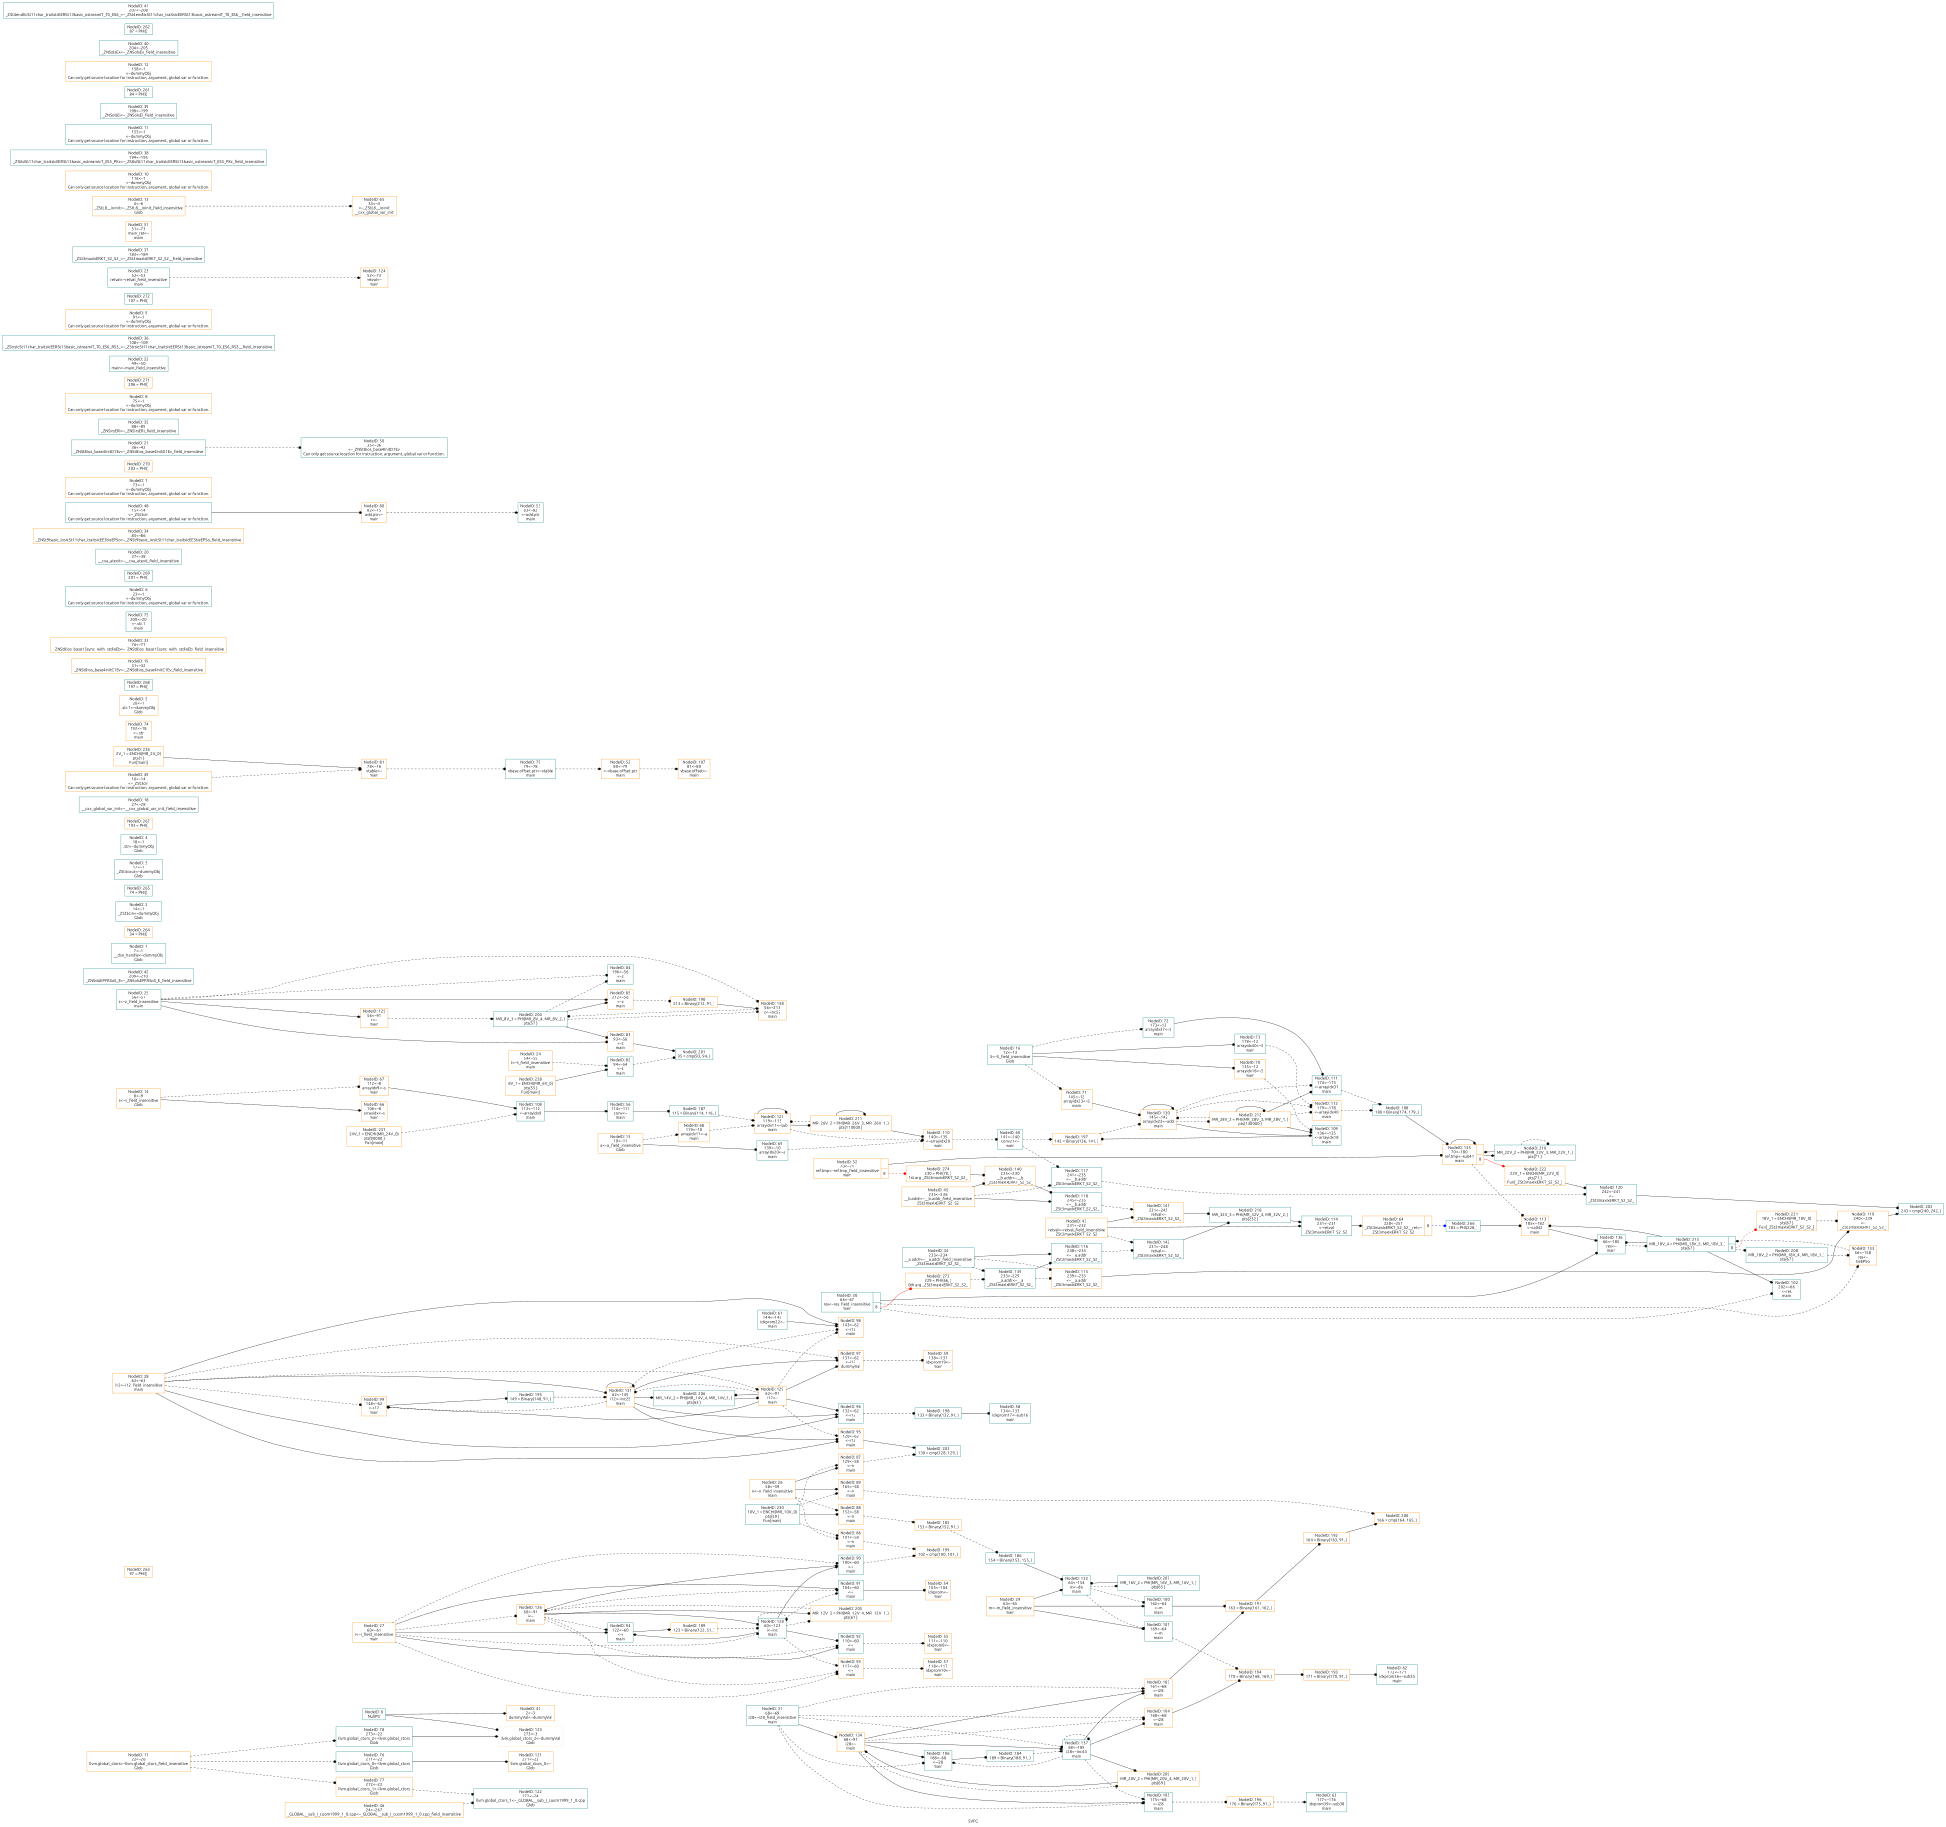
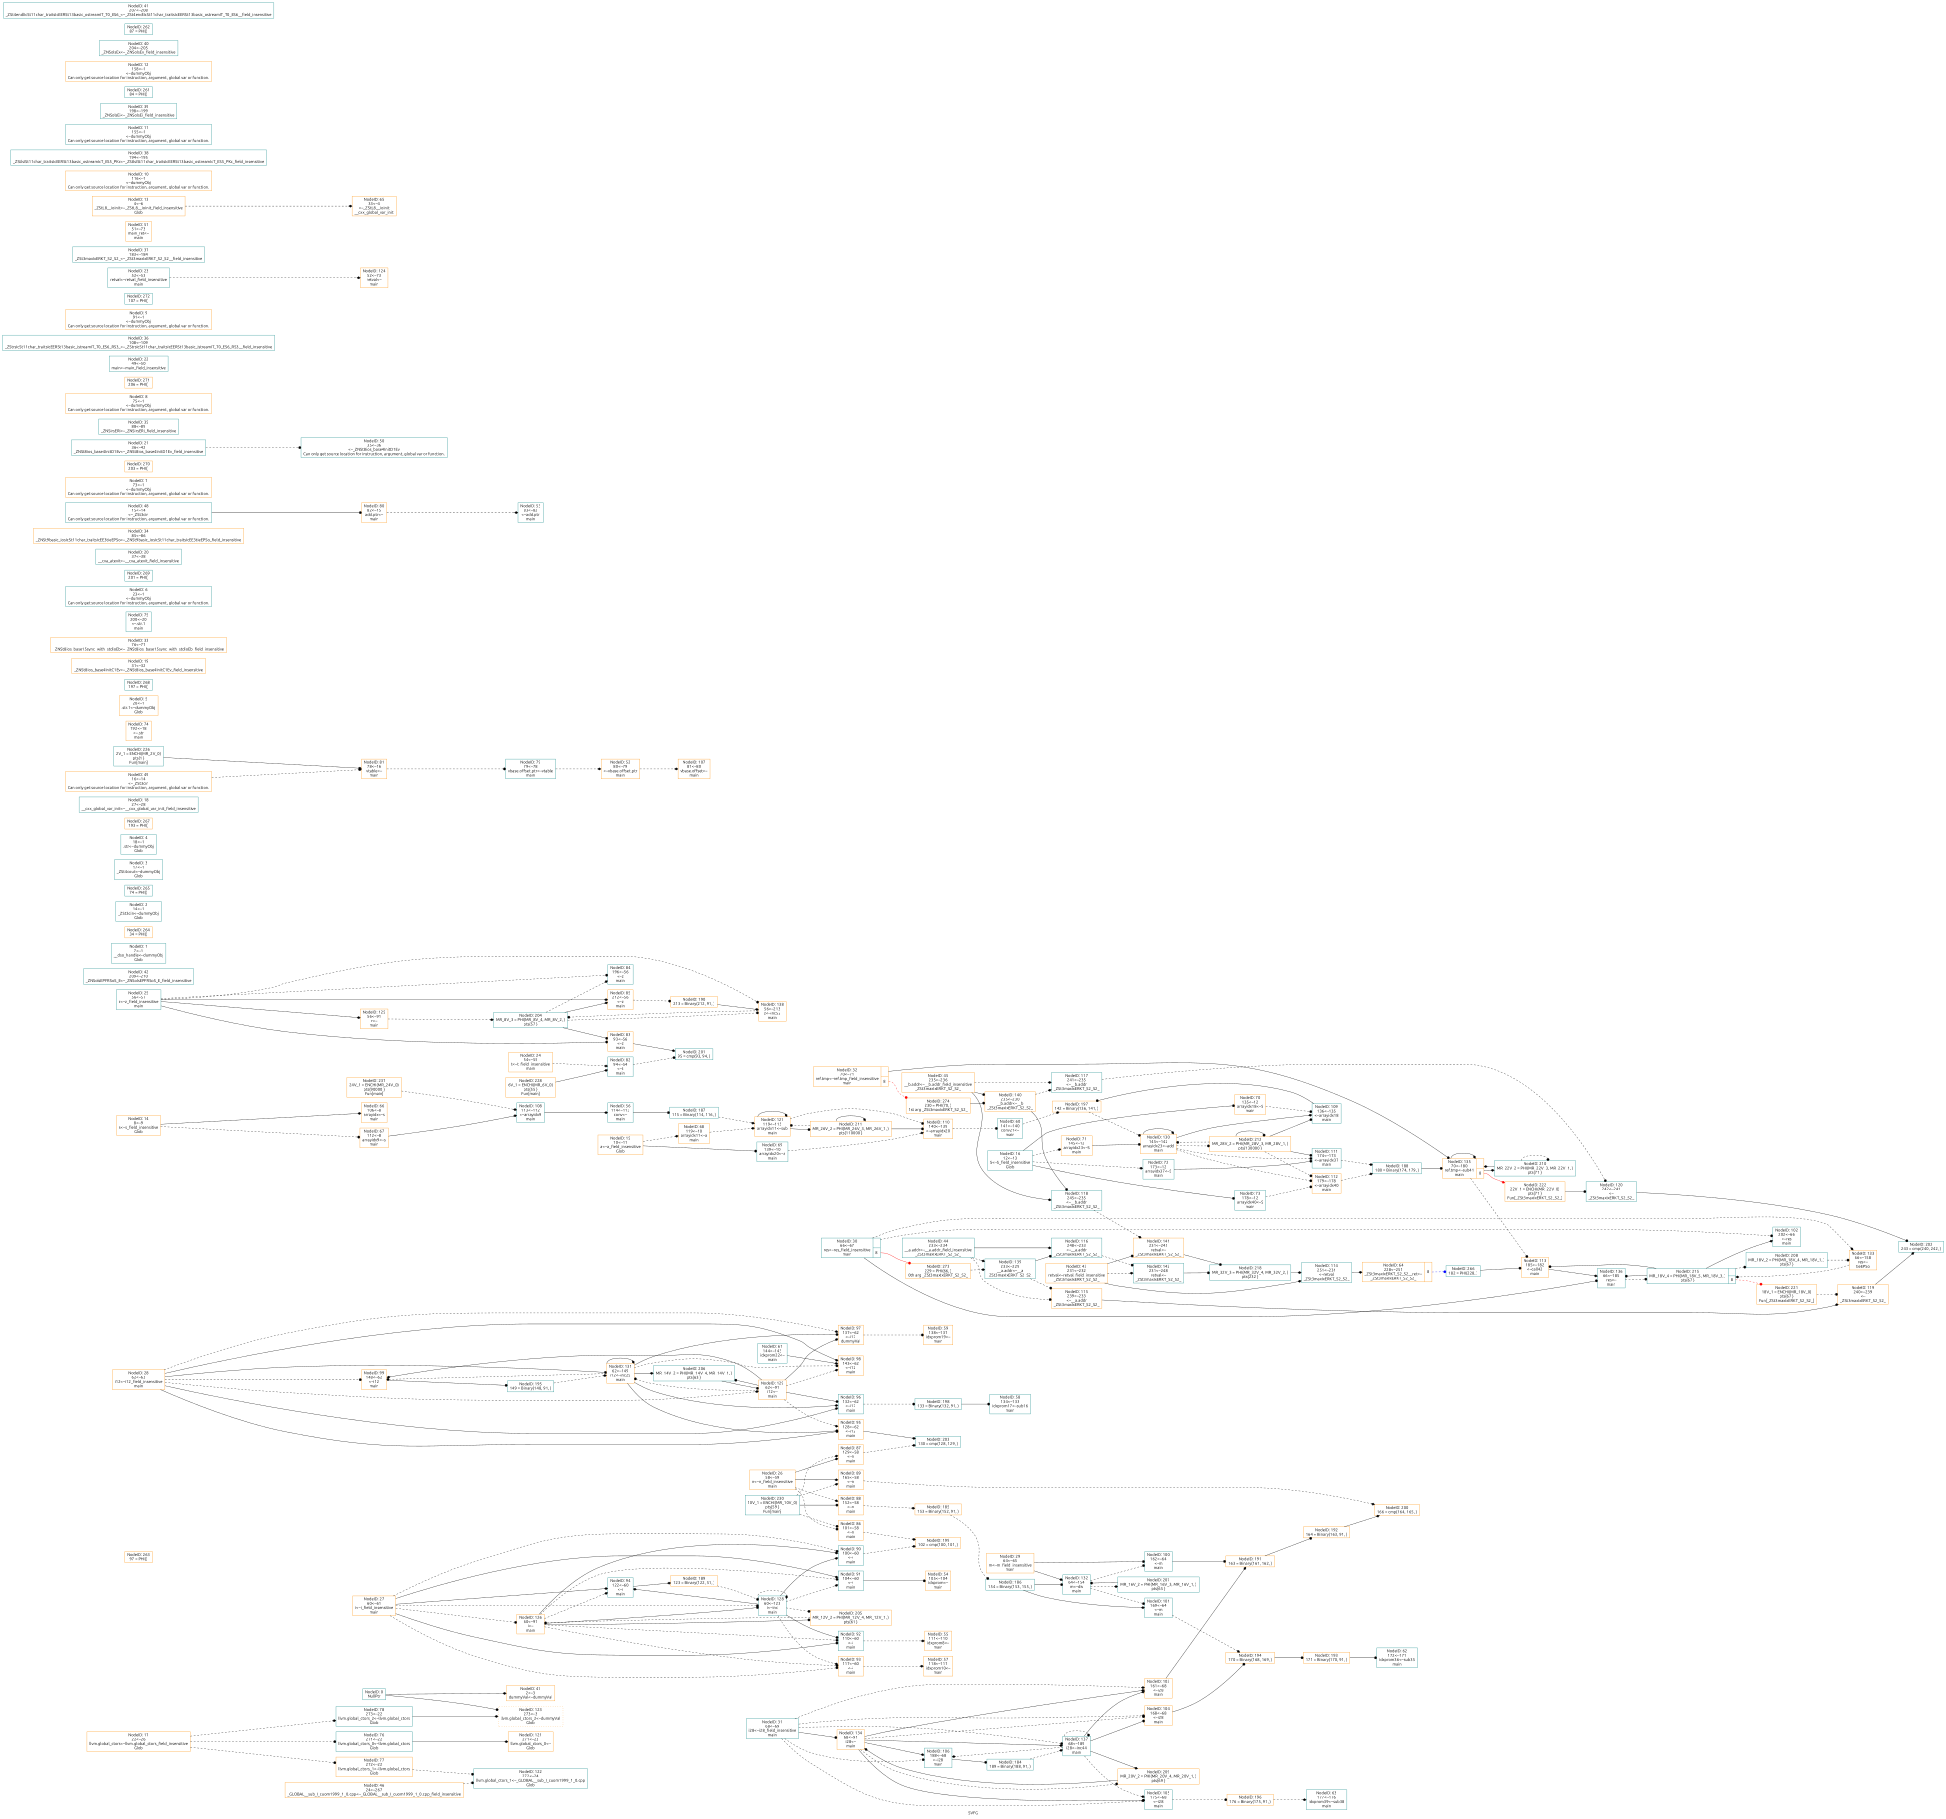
node "NodeID: 226": color darkorange -> teal
edge "NodeID: 60" -> "NodeID: 117": now "NodeID: 140" -> "NodeID: 117"
edge "NodeID: 29" -> "NodeID: 100": arrowhead diamond -> dot
edge "NodeID: 29" -> "NodeID: 101": now "NodeID: 186" -> "NodeID: 101"
